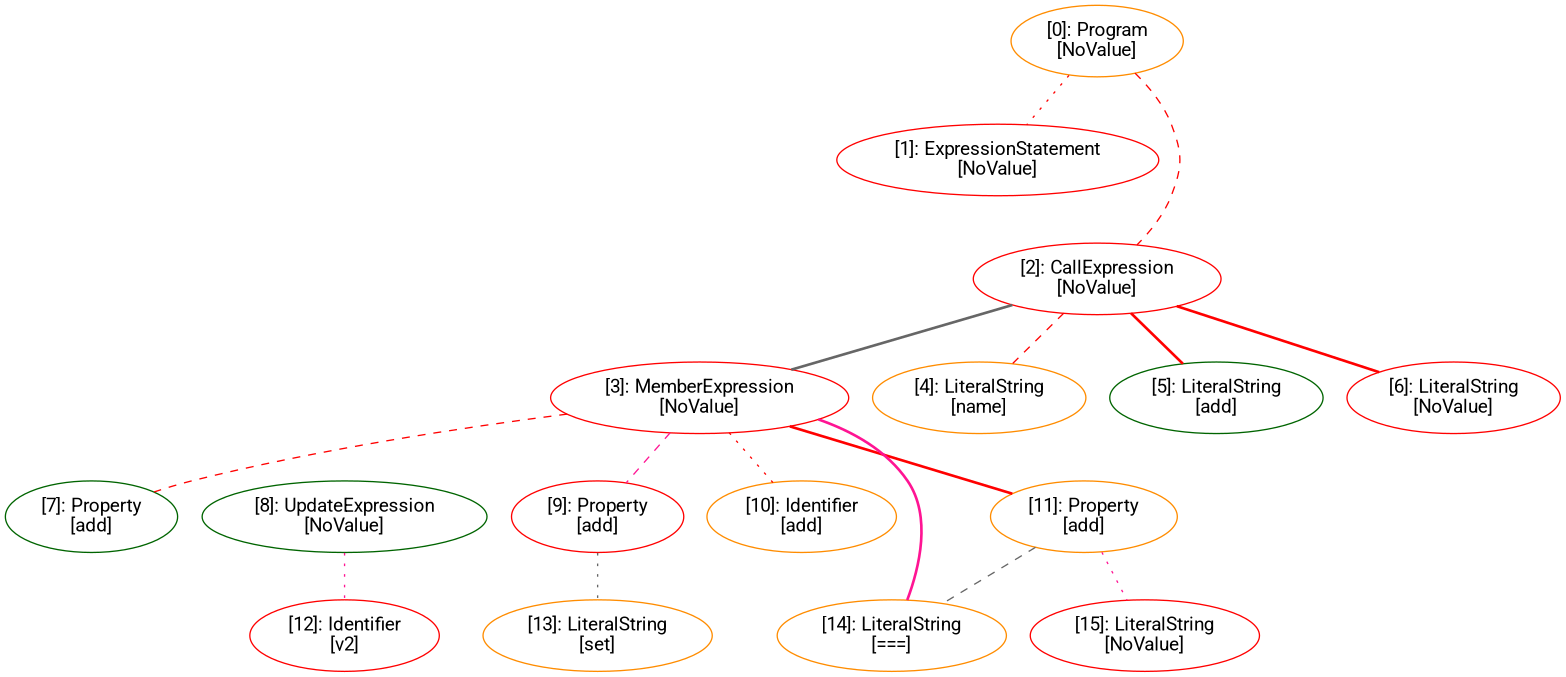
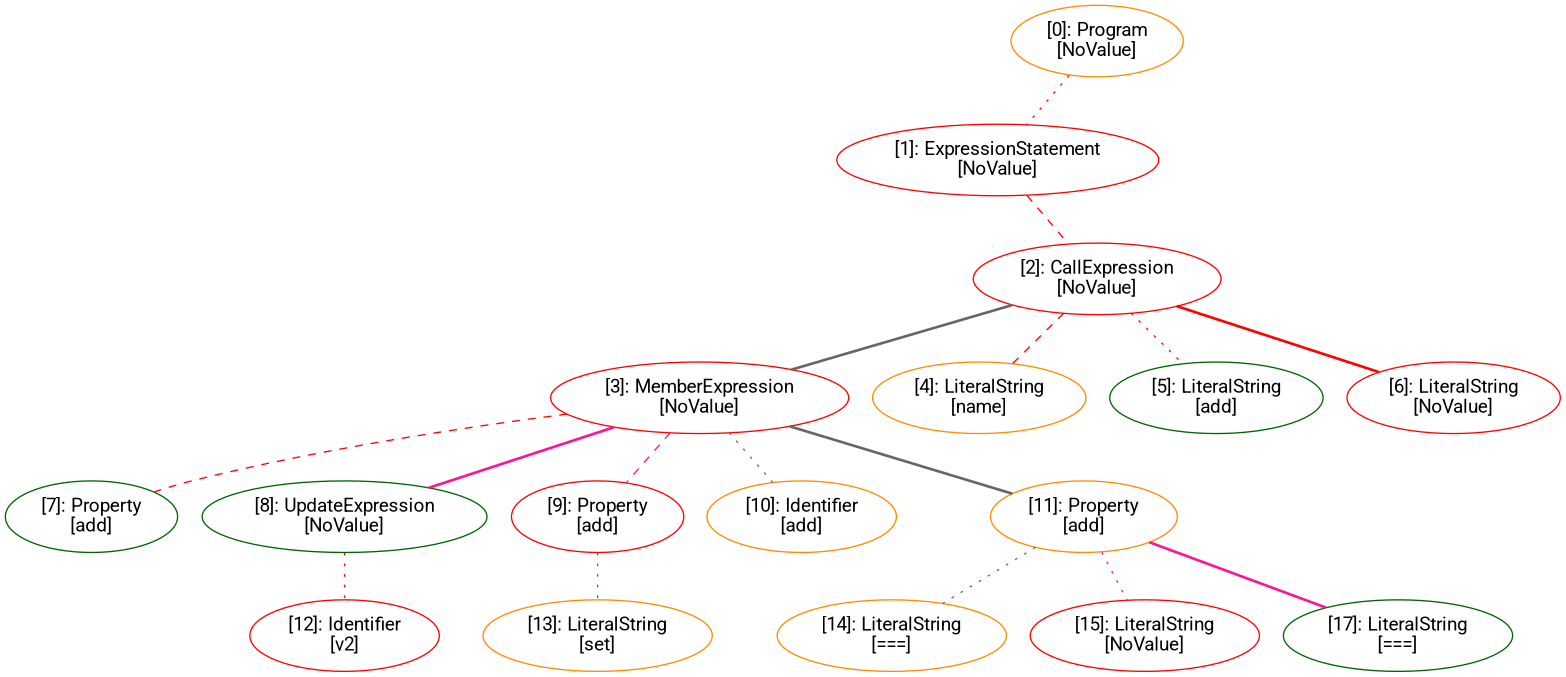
edge "[0]: Program [NoValue]" -- "[2]: CallExpression [NoValue]": now "[1]: ExpressionStatement [NoValue]" -- "[2]: CallExpression [NoValue]"
edge "[2]: CallExpression [NoValue]" -- "[5]: LiteralString [add]": style bold -> dotted
edge "[3]: MemberExpression [NoValue]" -- "[10]: Identifier [add]": color red -> gray40
edge "[3]: MemberExpression [NoValue]" -- "[11]: Property [add]": color red -> gray40
edge "[3]: MemberExpression [NoValue]" -- "[14]: LiteralString [===]": now "[3]: MemberExpression [NoValue]" -- "[8]: UpdateExpression [NoValue]"
edge "[11]: Property [add]" -- "[14]: LiteralString [===]": style dashed -> dotted
edge "[8]: UpdateExpression [NoValue]" -- "[12]: Identifier [v2]": color deeppink -> red
node "[17]: LiteralString [===]": added
